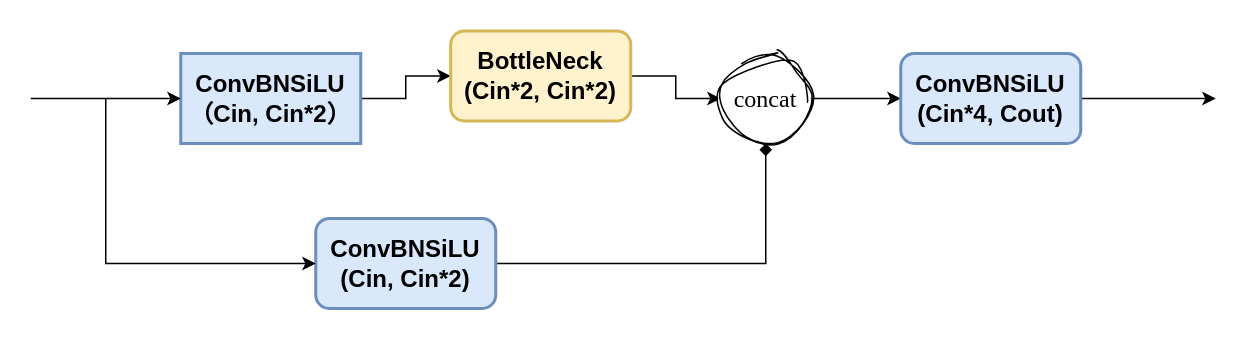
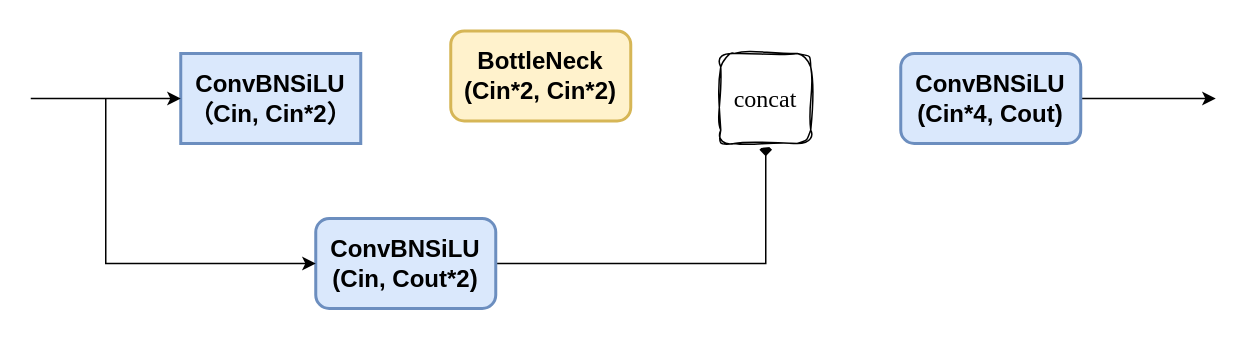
edge "BottleNeck (Cin*2, Cin*2)" -> "concat": removed
edge "ConvBNSiLU （Cin, Cin*2）" -> "BottleNeck (Cin*2, Cin*2)": removed
node "concat": shape ellipse -> rounded rectangle
edge "concat" -> "ConvBNSiLU (Cin*4, Cout)": removed
node "ConvBNSiLU (Cin, Cin*2)": label "ConvBNSiLU (Cin, Cin*2)" -> "ConvBNSiLU (Cin, Cout*2)"
